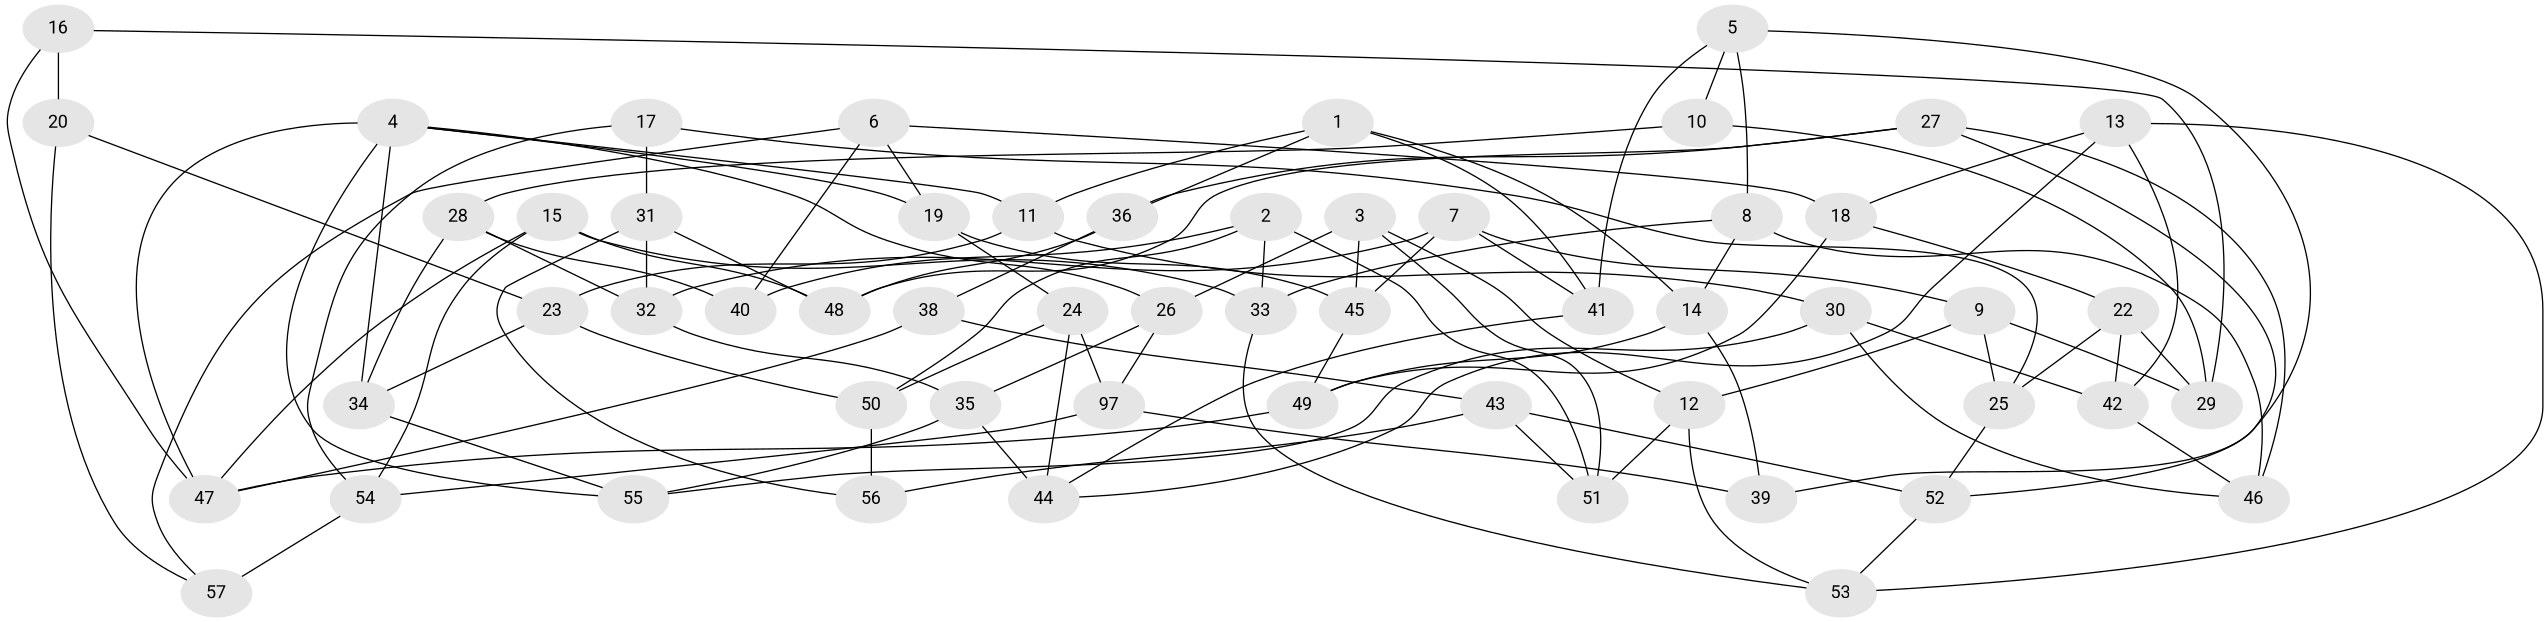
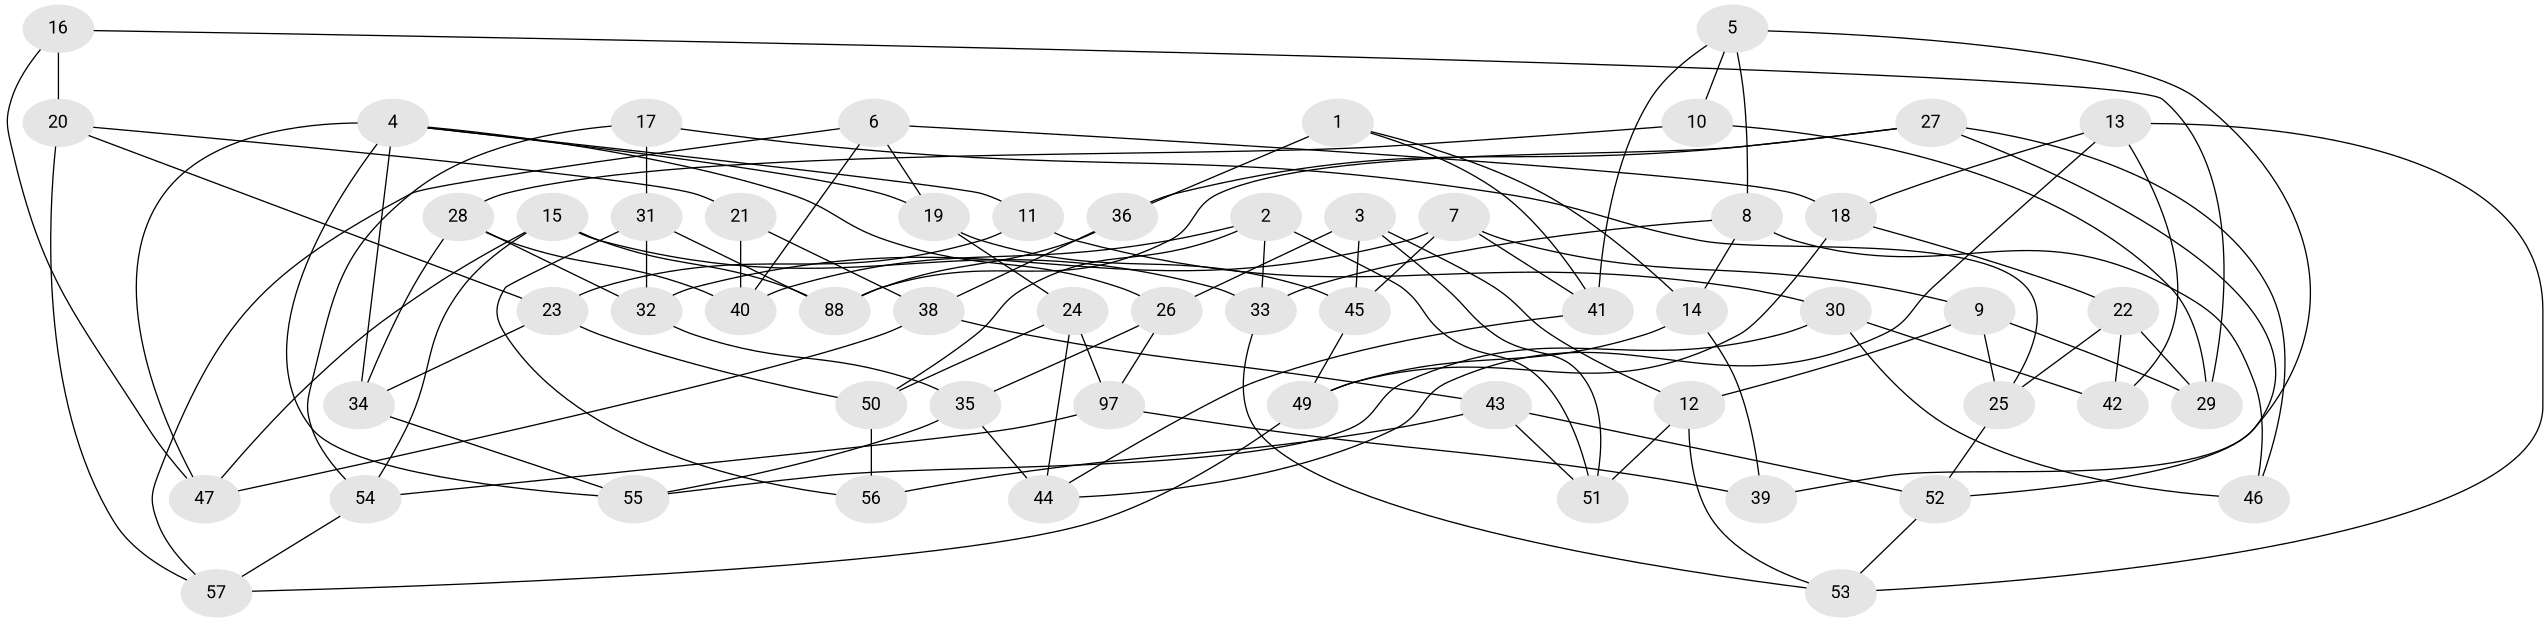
edge "1" -- "11": removed
node "21": added
node "48": label "48" -> "88"
edge "49" -- "47": now "49" -- "57"
edge "42" -- "46": removed
